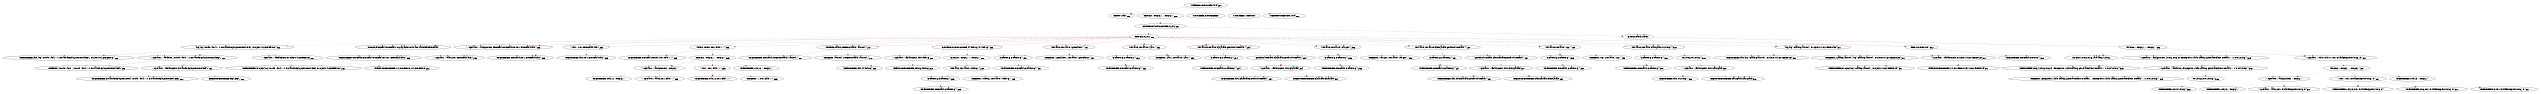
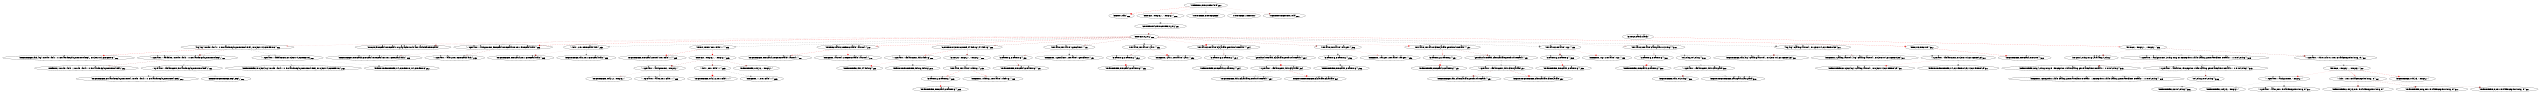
edge "(CONTROL_STRUCTURE,try,try)" -> "(BLOCK,catch,catch)": removed
